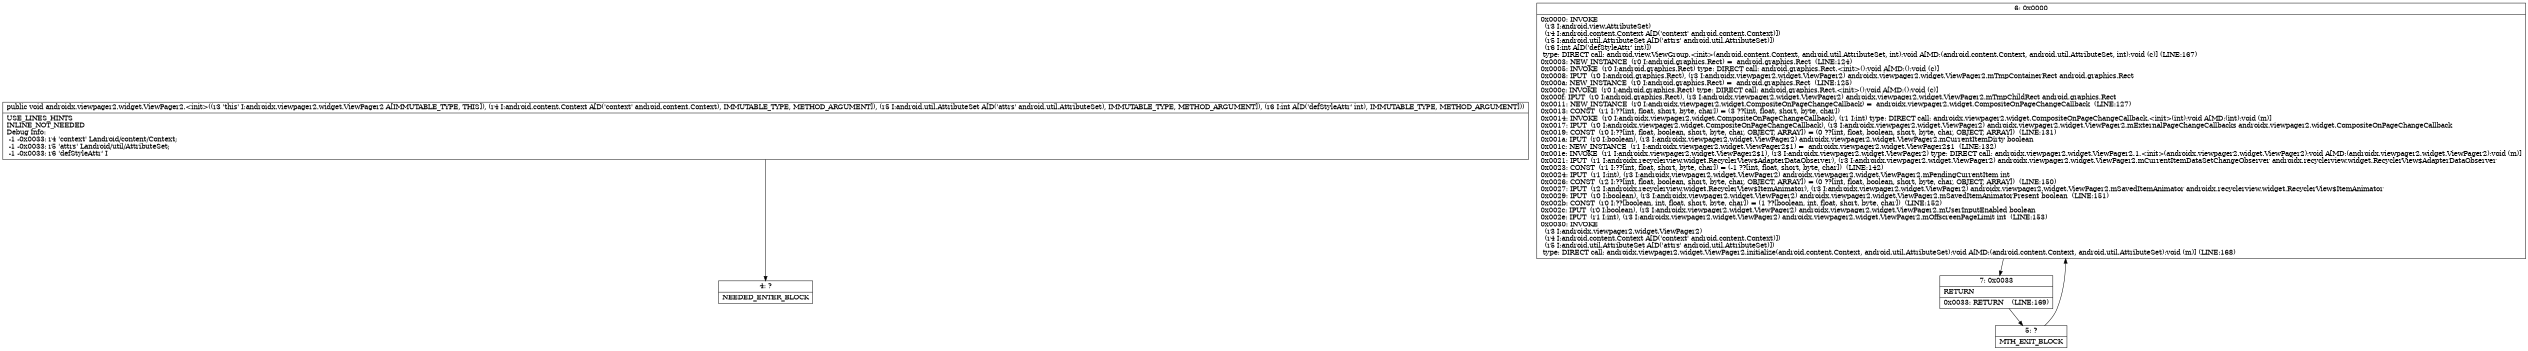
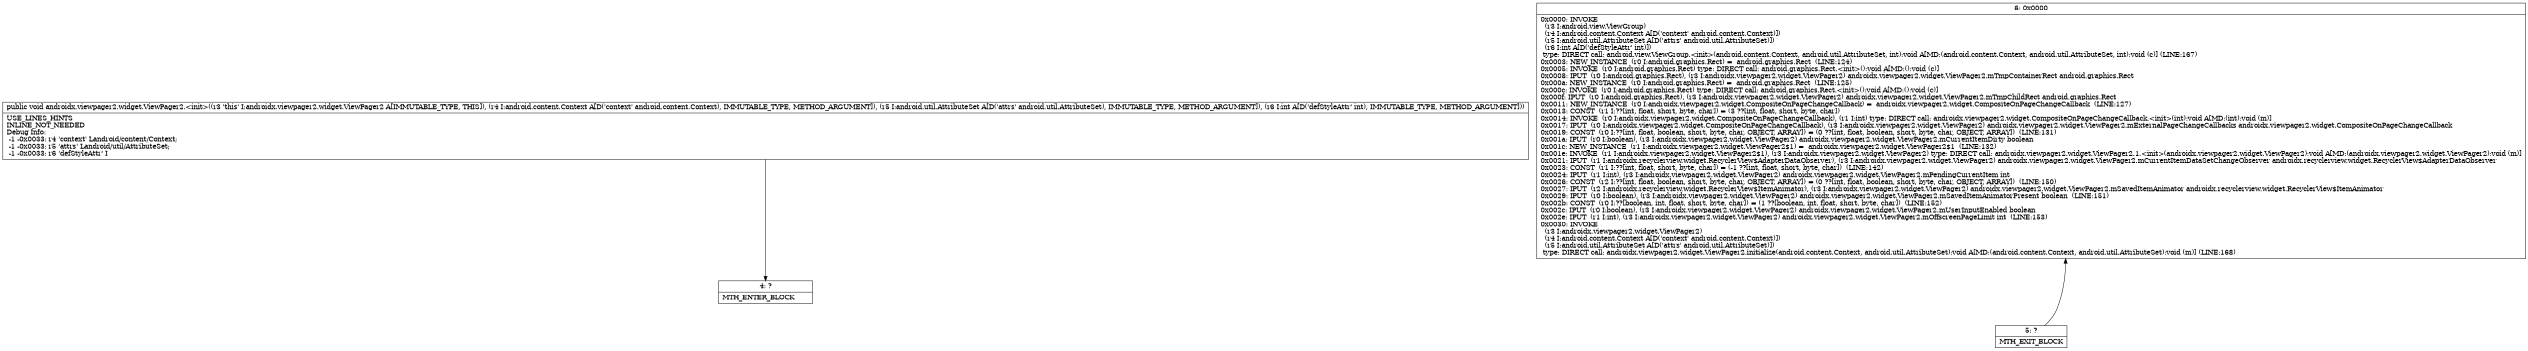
node "6: 0x0000": text "(r3 I:android.view.AttributeSet)" -> "(r3 I:android.view.ViewGroup)"
node "7: 0x0033": removed
node "4: ?": text "NEEDED_ENTER_BLOCK" -> "MTH_ENTER_BLOCK"
